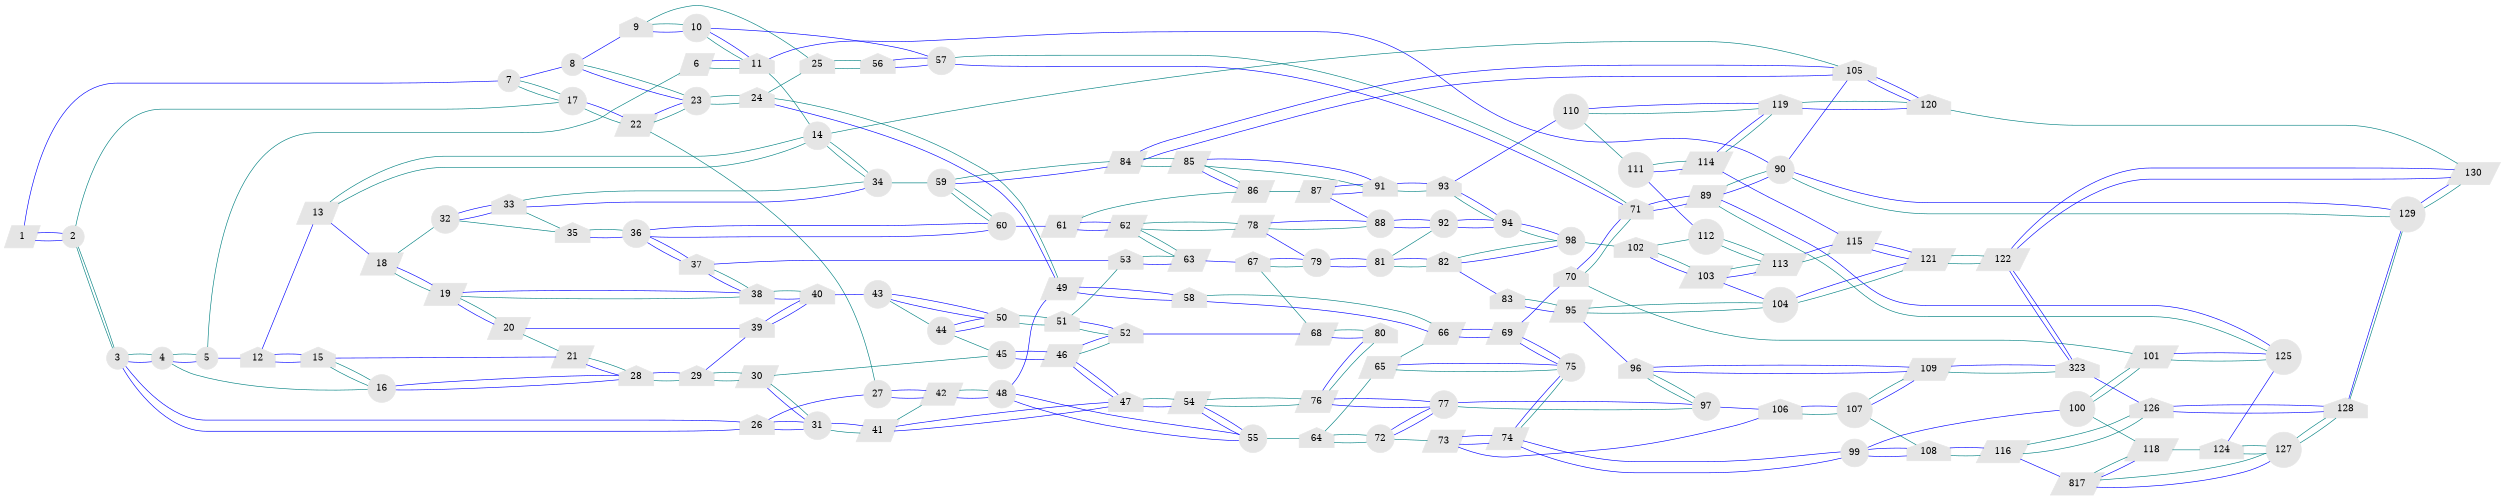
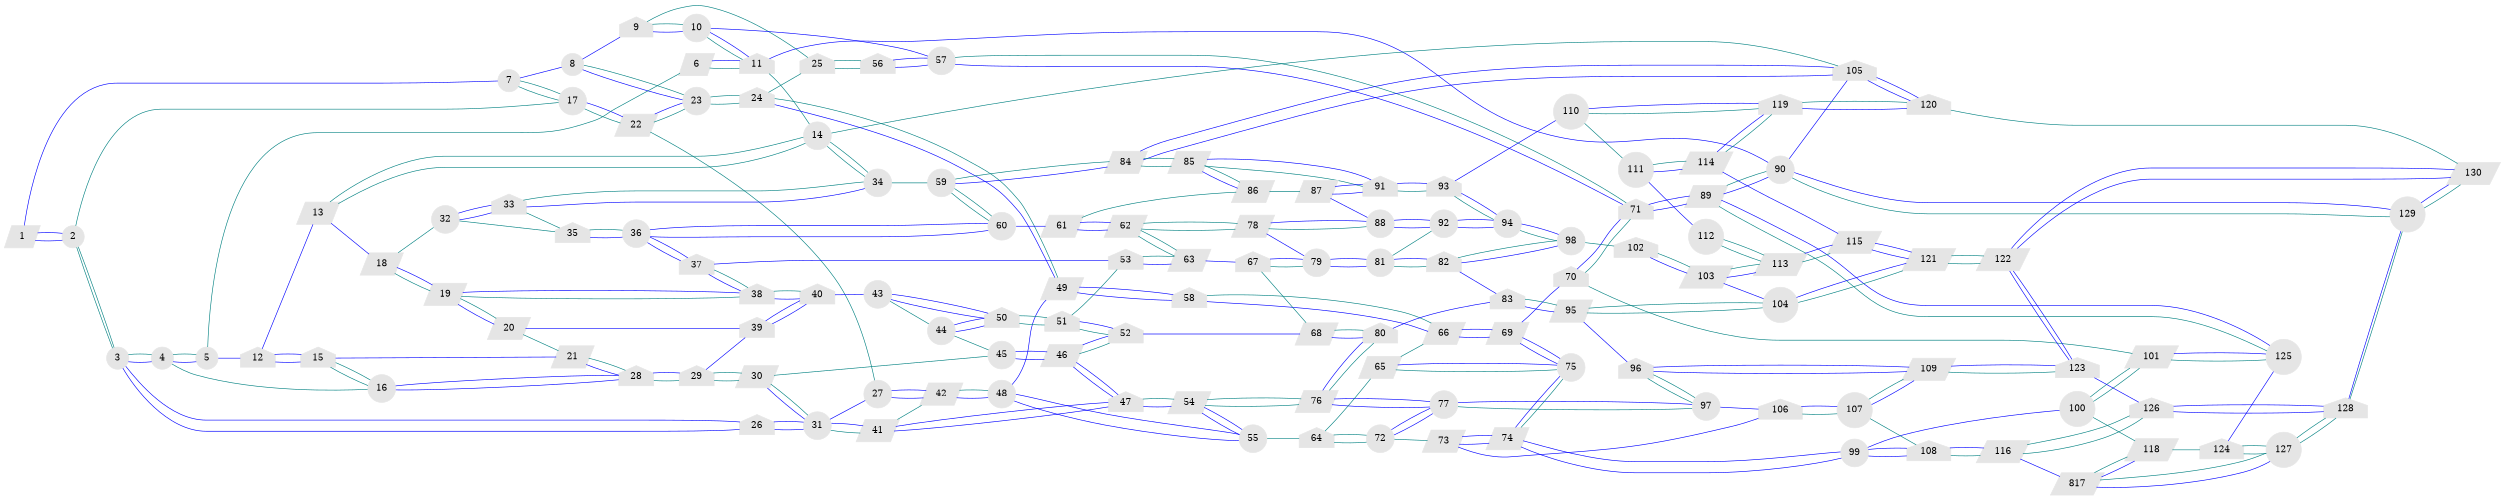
edge "112" -- "102": removed
edge "83" -- "80": added
node "323": label "323" -> "123"
edge "27" -- "26": now "27" -- "31"
